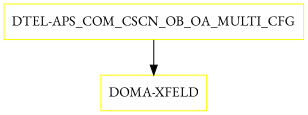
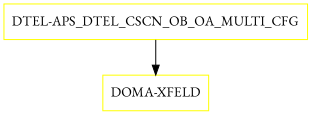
node "DTEL-APS_COM_CSCN_OB_OA_MULTI_CFG": label "DTEL-APS_COM_CSCN_OB_OA_MULTI_CFG" -> "DTEL-APS_DTEL_CSCN_OB_OA_MULTI_CFG"
